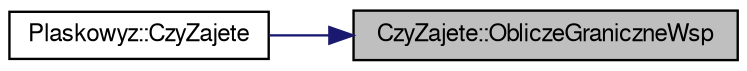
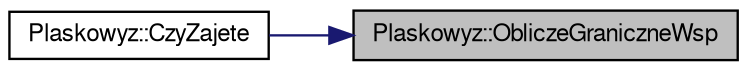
node "CzyZajete::ObliczeGraniczneWsp": label "CzyZajete::ObliczeGraniczneWsp" -> "Plaskowyz::ObliczeGraniczneWsp"
